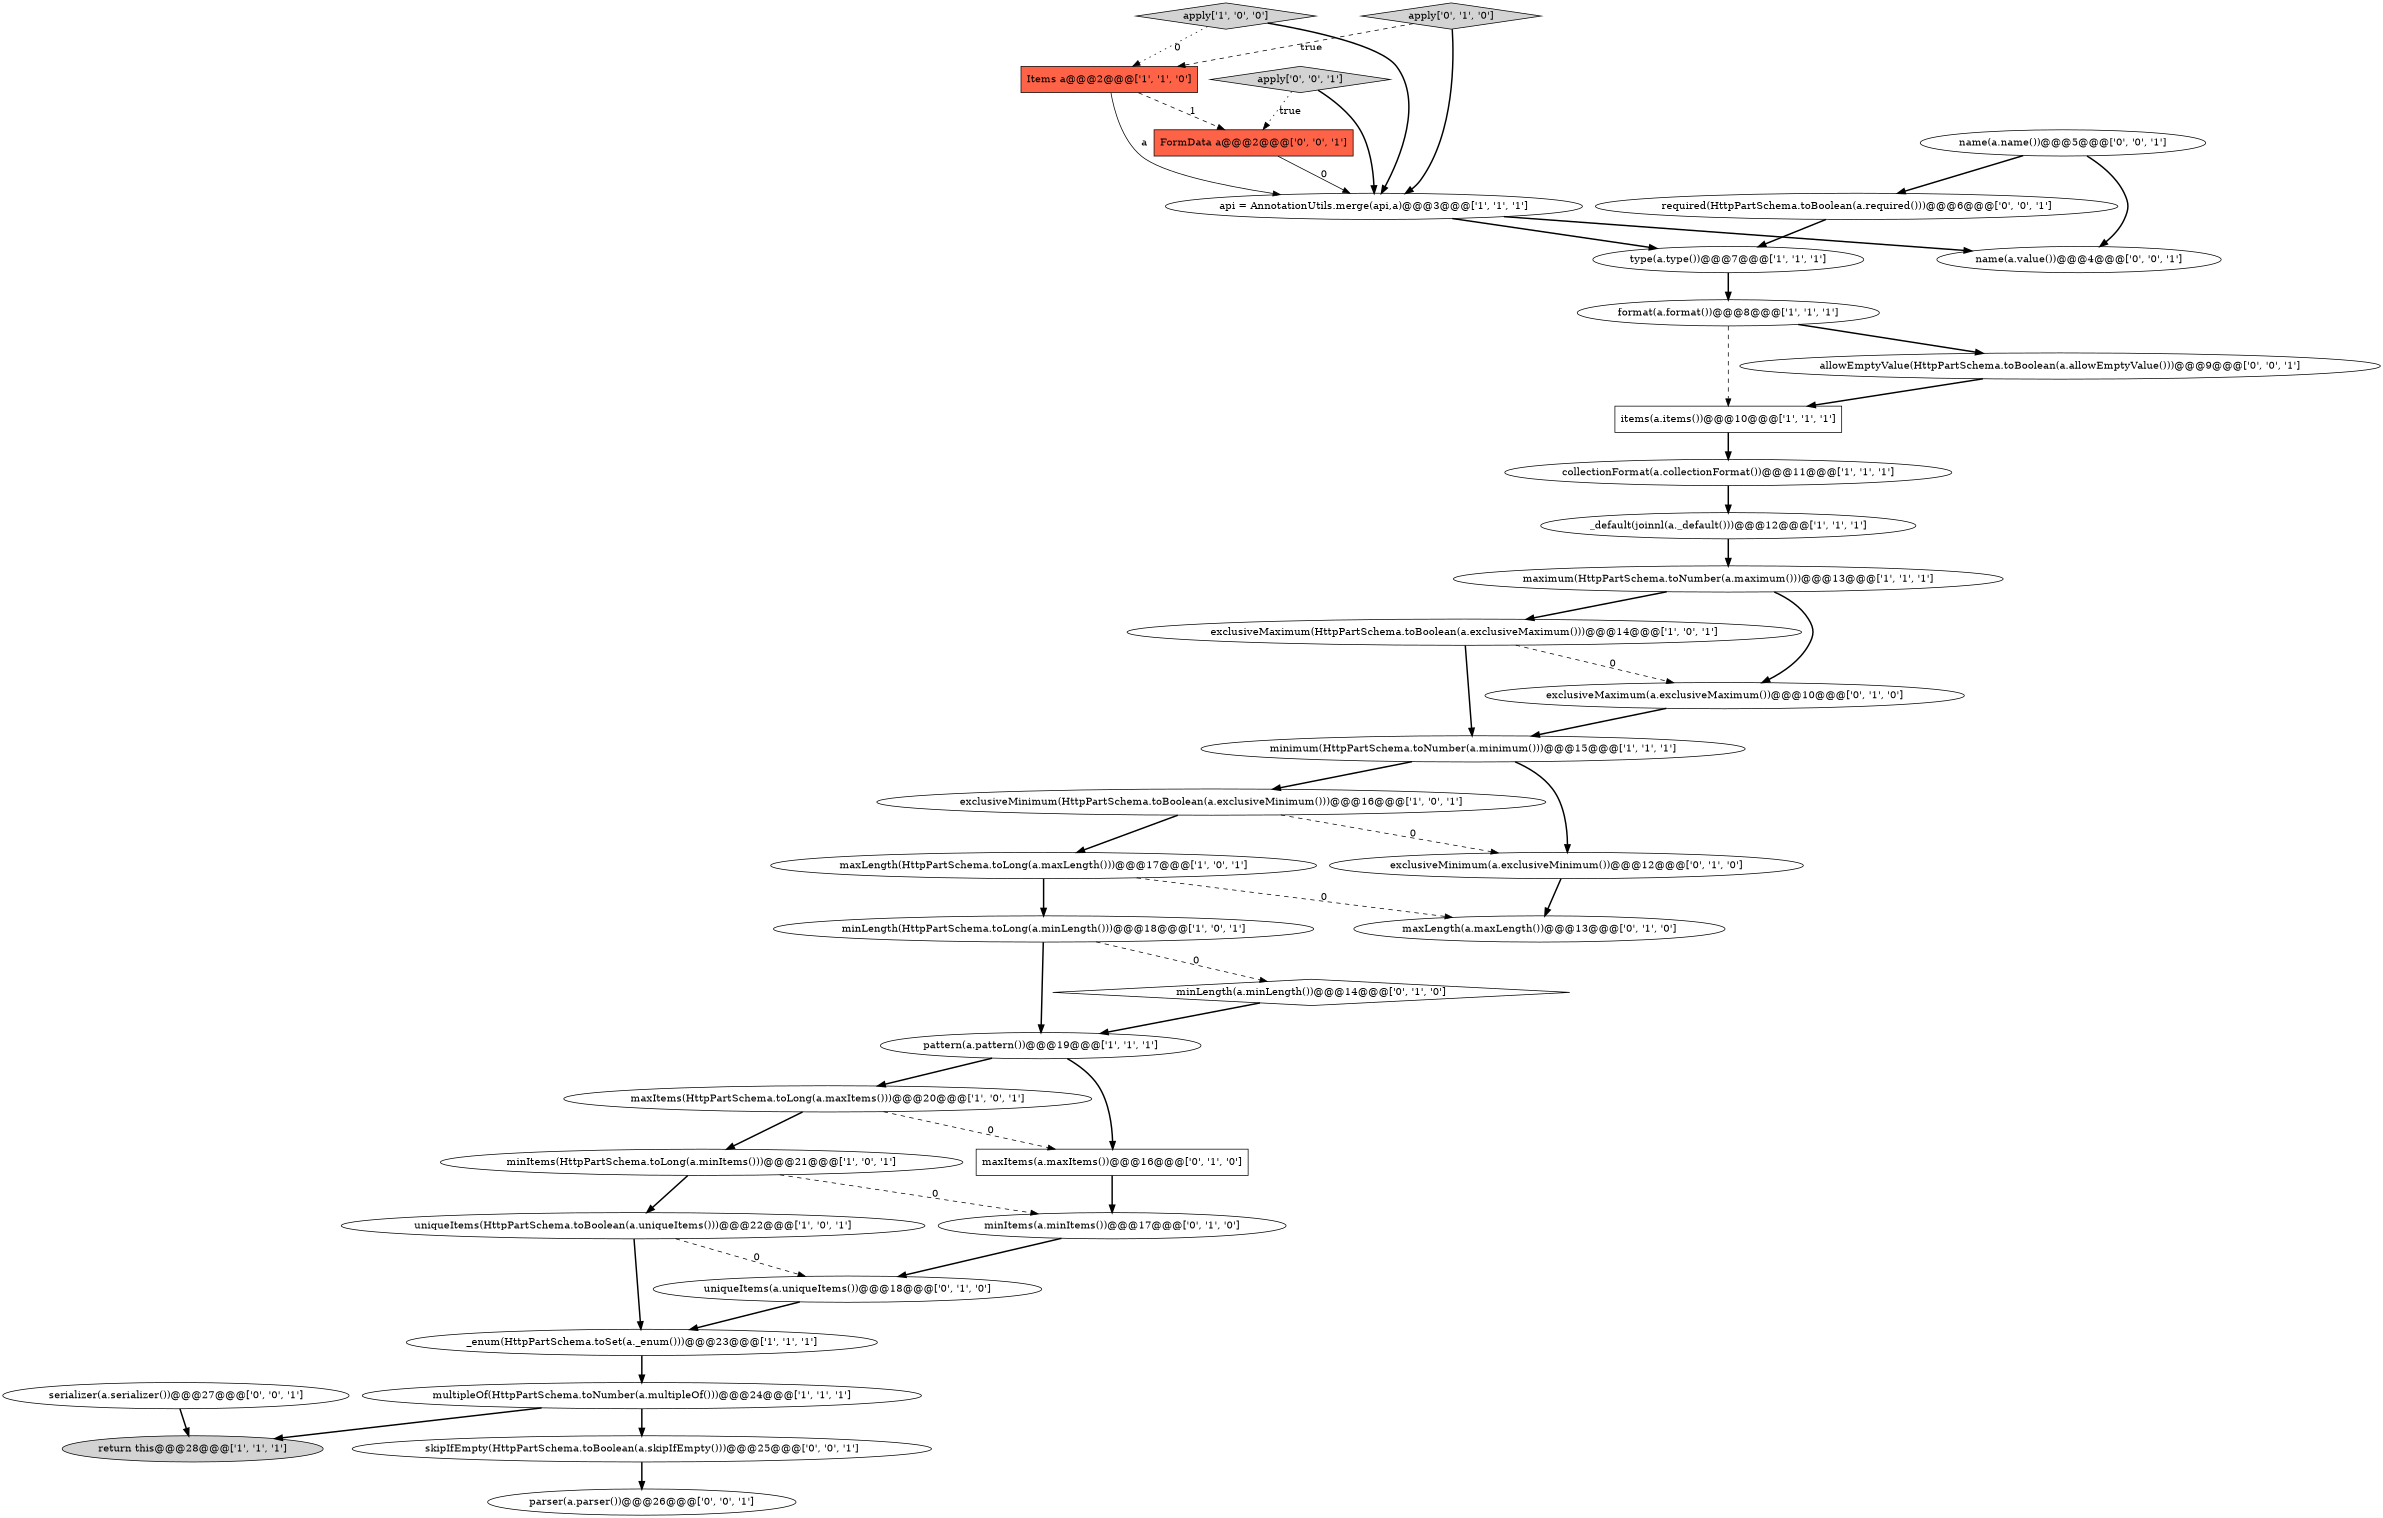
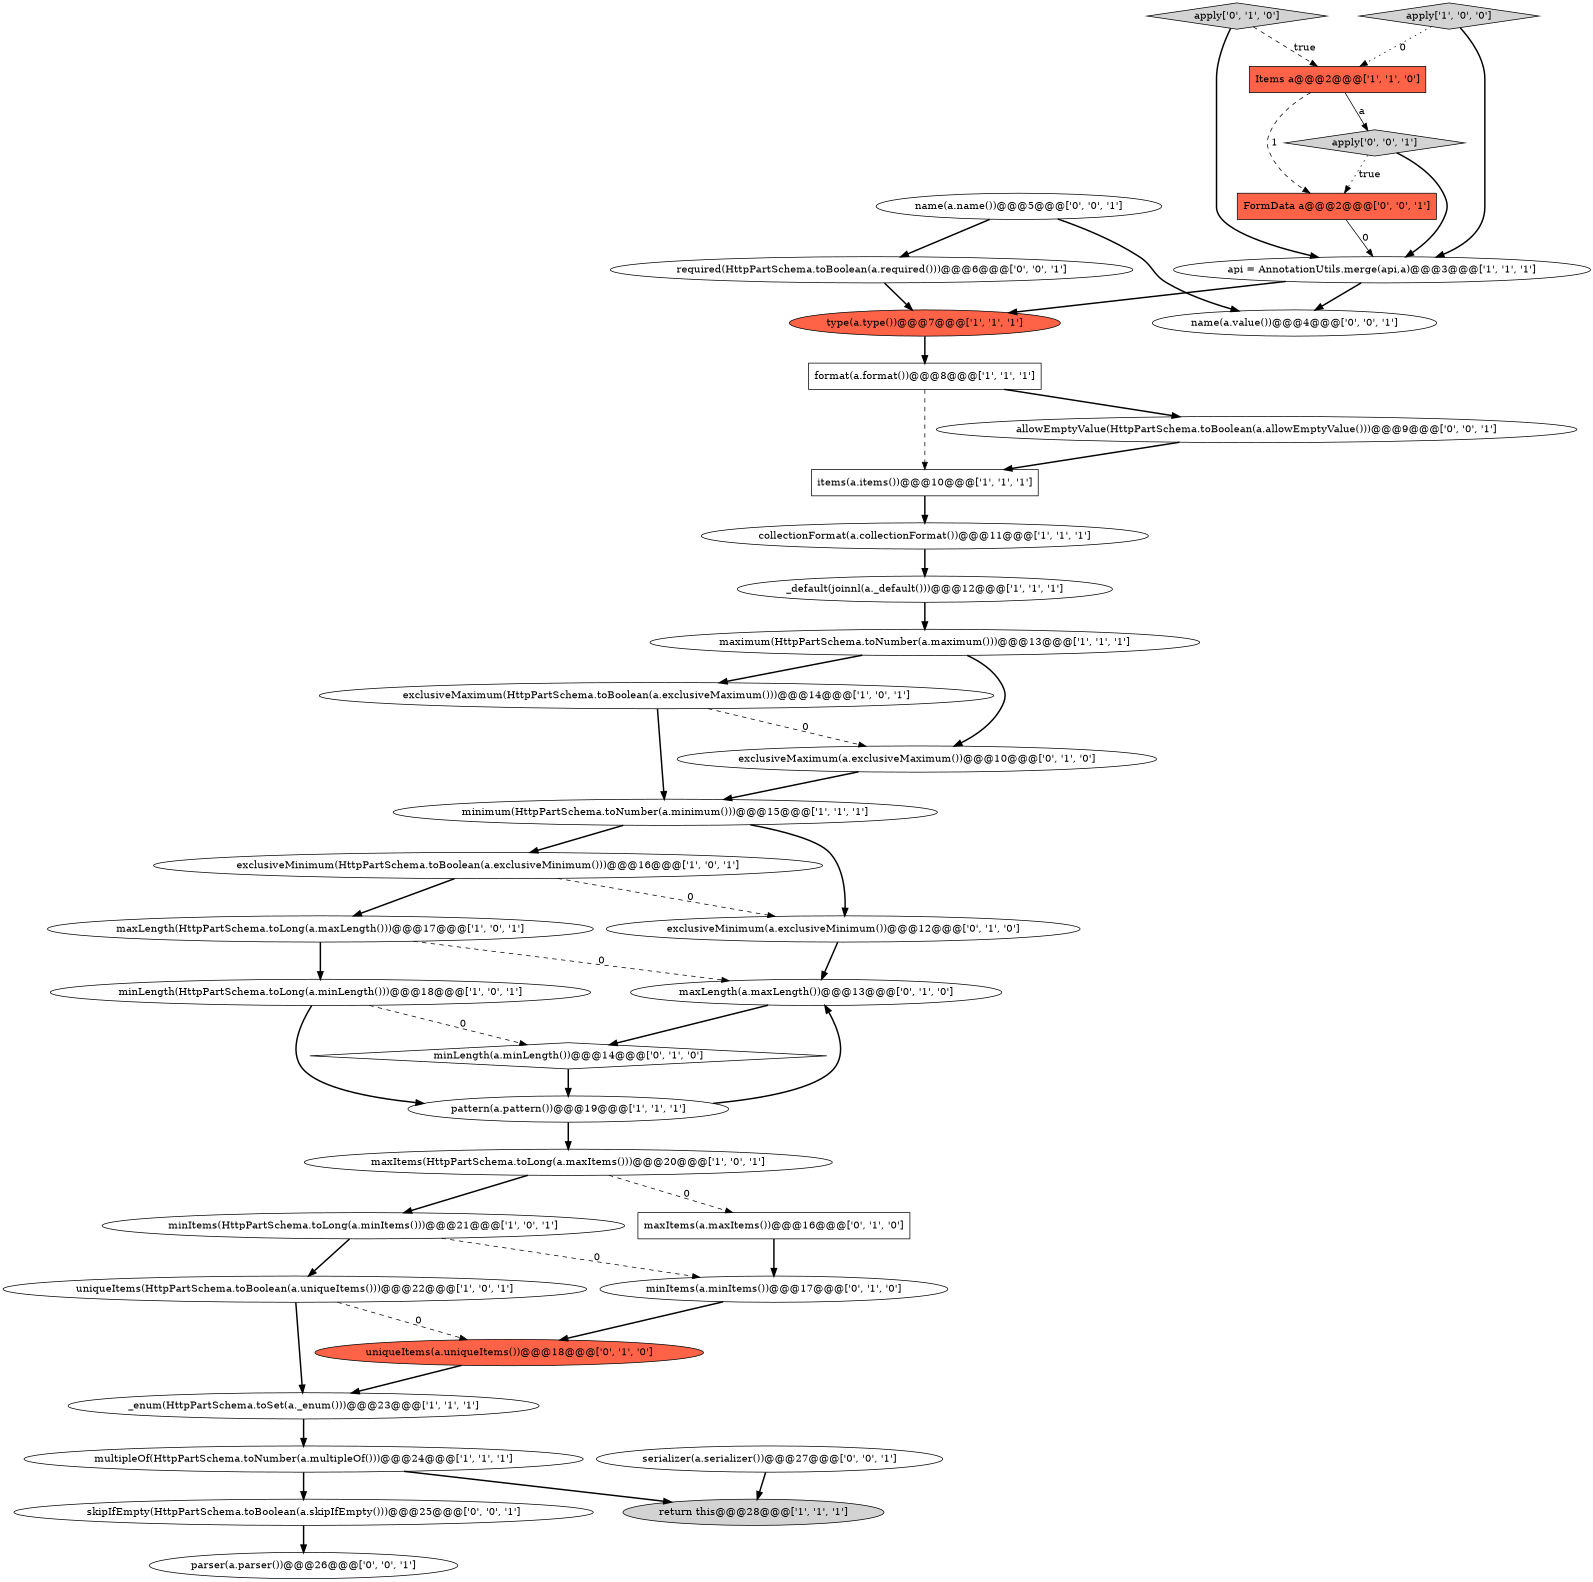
edge "Items a@@@2@@@['1', '1', '0']" -> "api = AnnotationUtils.merge(api,a)@@@3@@@['1', '1', '1']": now "Items a@@@2@@@['1', '1', '0']" -> "apply['0', '0', '1']"
node "type(a.type())@@@7@@@['1', '1', '1']": fillcolor white -> tomato
node "format(a.format())@@@8@@@['1', '1', '1']": shape ellipse -> box
edge "maxLength(a.maxLength())@@@13@@@['0', '1', '0']" -> "minLength(a.minLength())@@@14@@@['0', '1', '0']": added
edge "pattern(a.pattern())@@@19@@@['1', '1', '1']" -> "maxItems(a.maxItems())@@@16@@@['0', '1', '0']": now "pattern(a.pattern())@@@19@@@['1', '1', '1']" -> "maxLength(a.maxLength())@@@13@@@['0', '1', '0']"
node "uniqueItems(a.uniqueItems())@@@18@@@['0', '1', '0']": fillcolor white -> tomato
